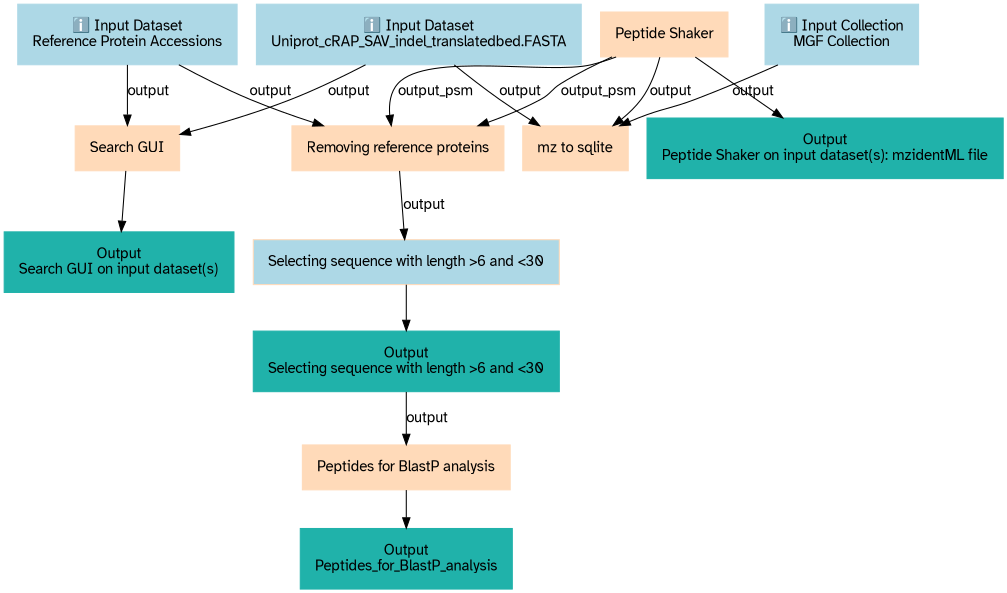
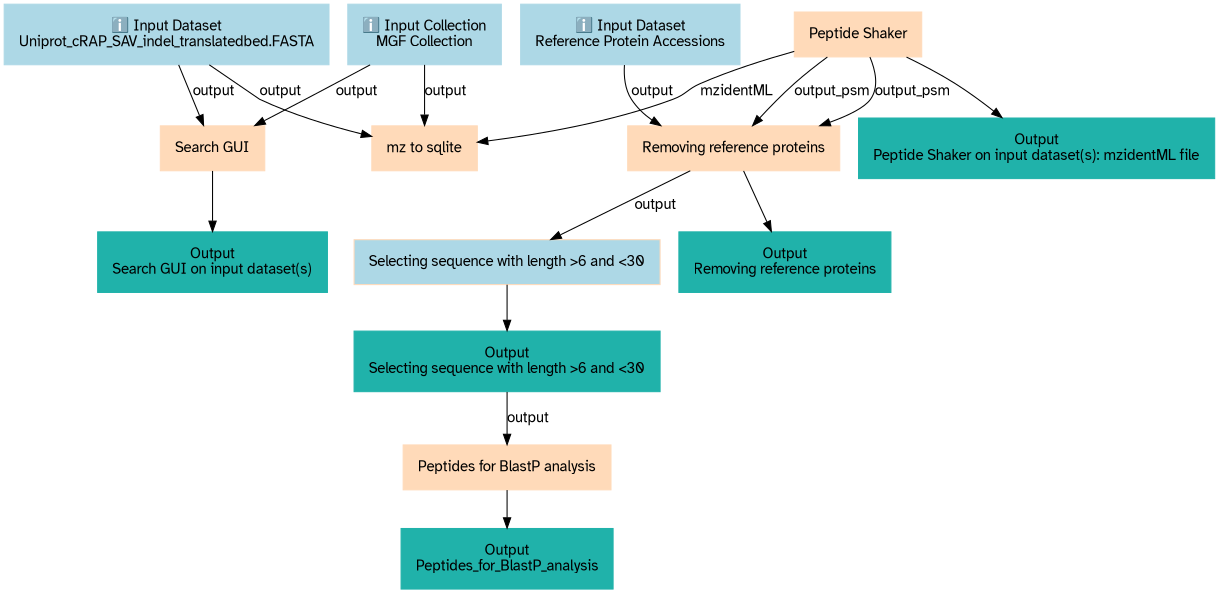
edge "ℹ️ Input Dataset Reference Protein Accessions" -> "Search GUI": now "ℹ️ Input Collection MGF Collection" -> "Search GUI"
edge "Peptide Shaker" -> "mz to sqlite": label "output" -> "mzidentML"
node "Output Removing reference proteins": added
